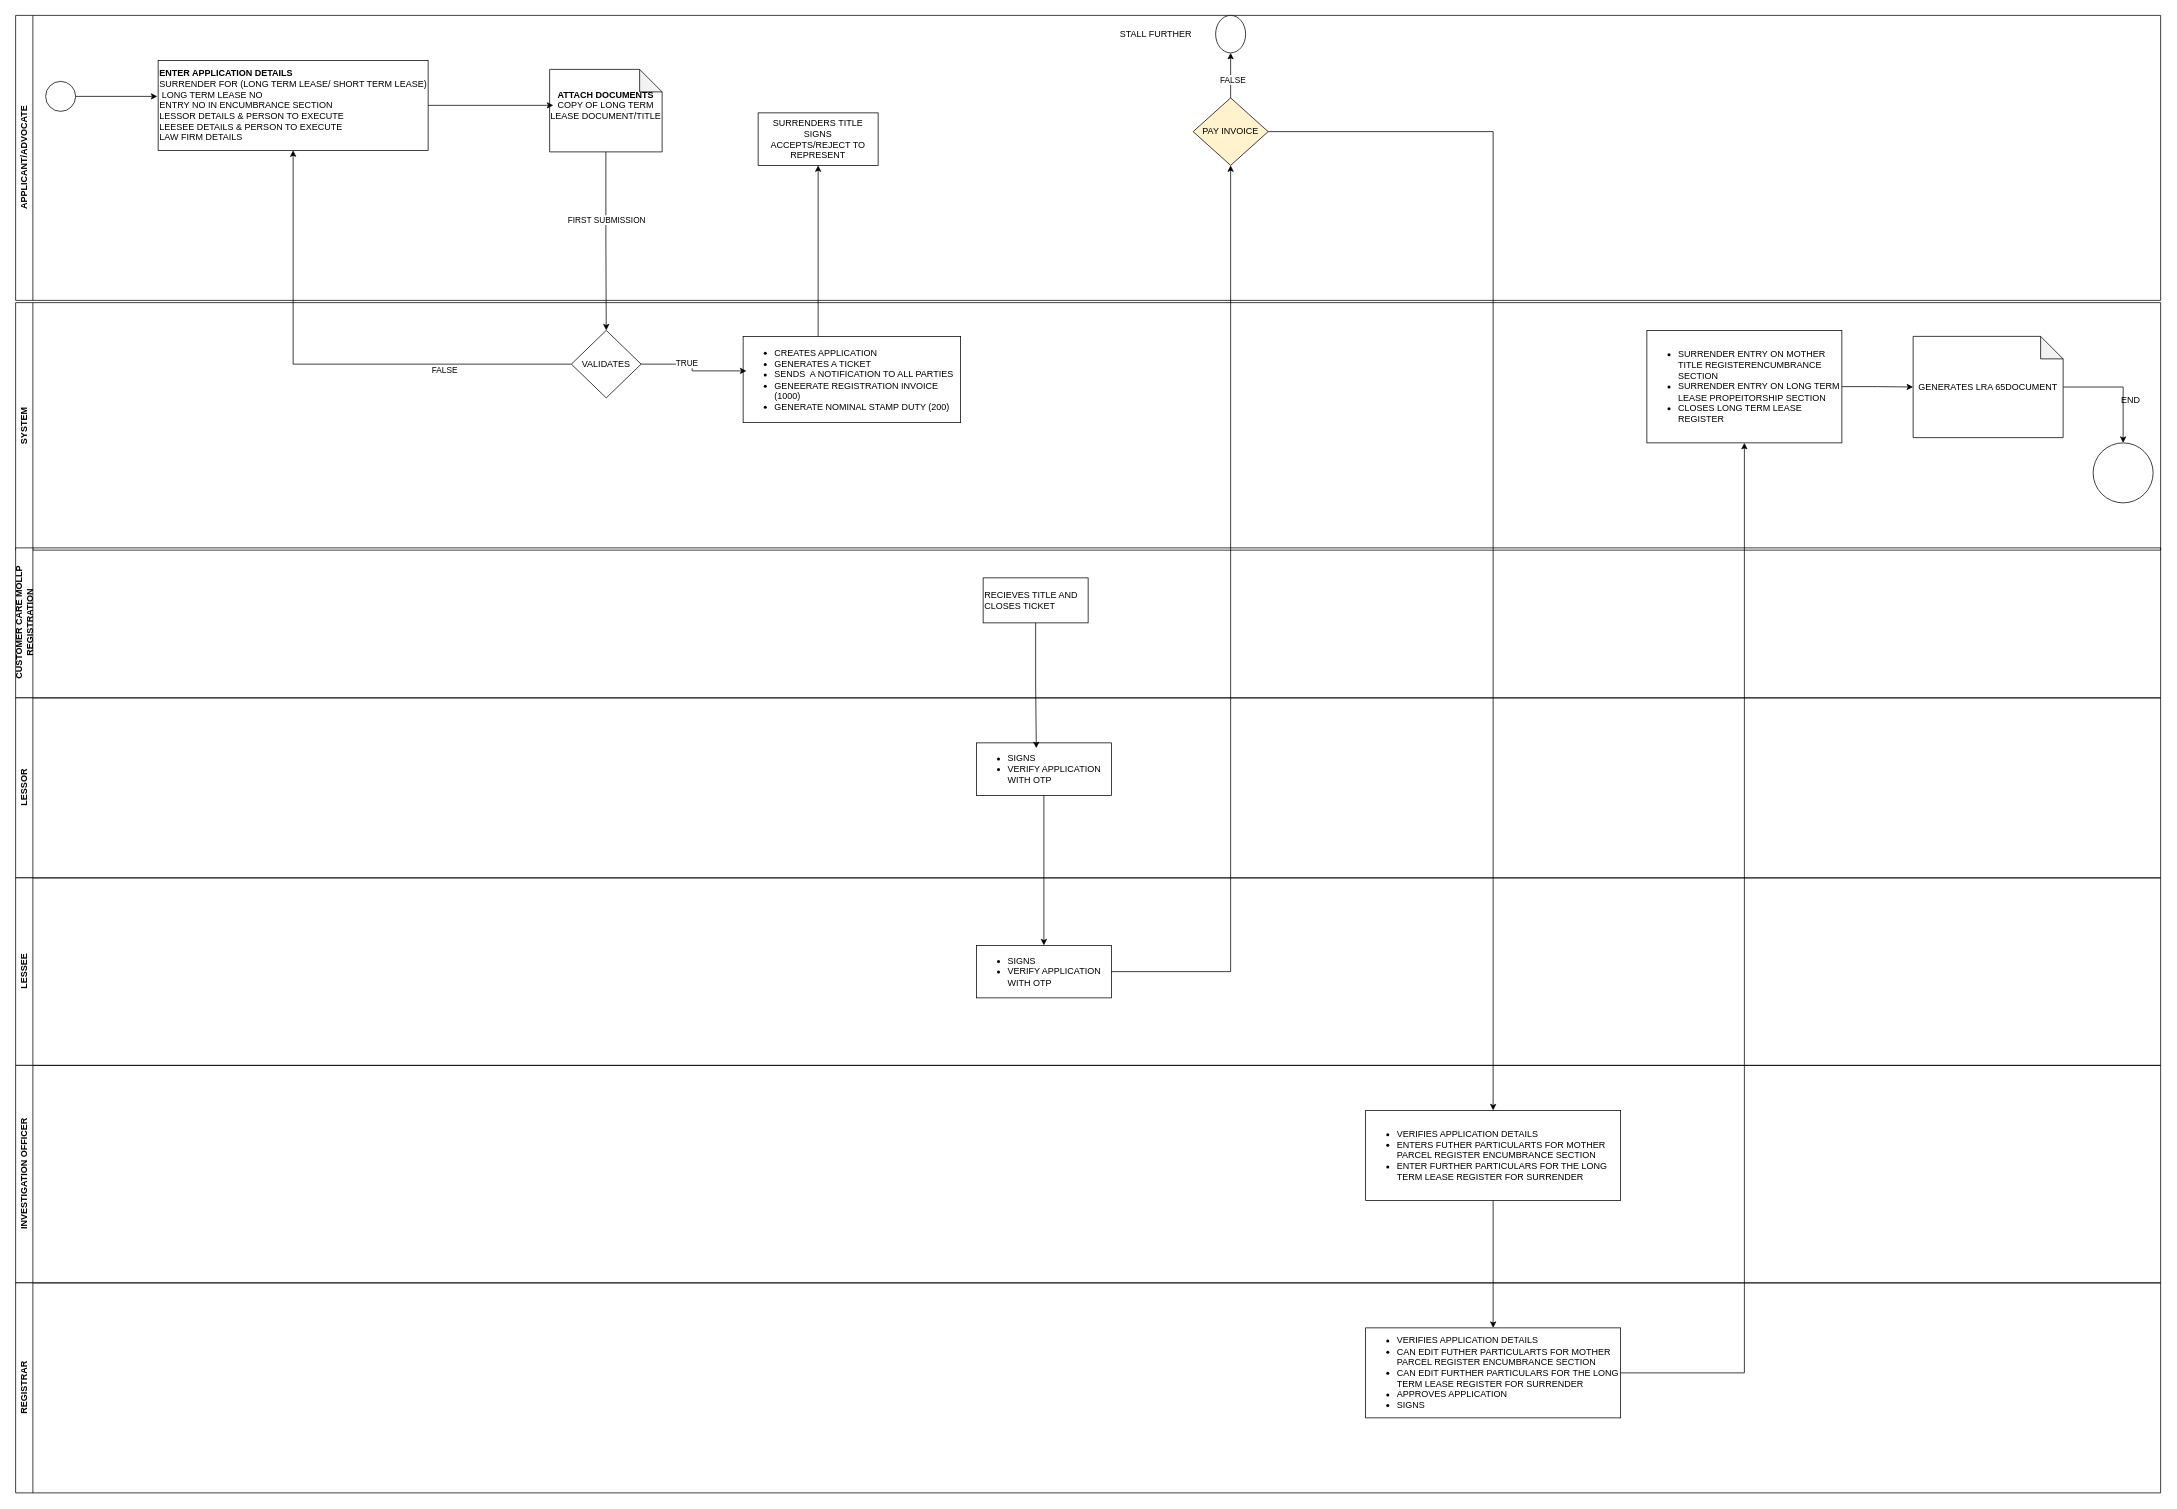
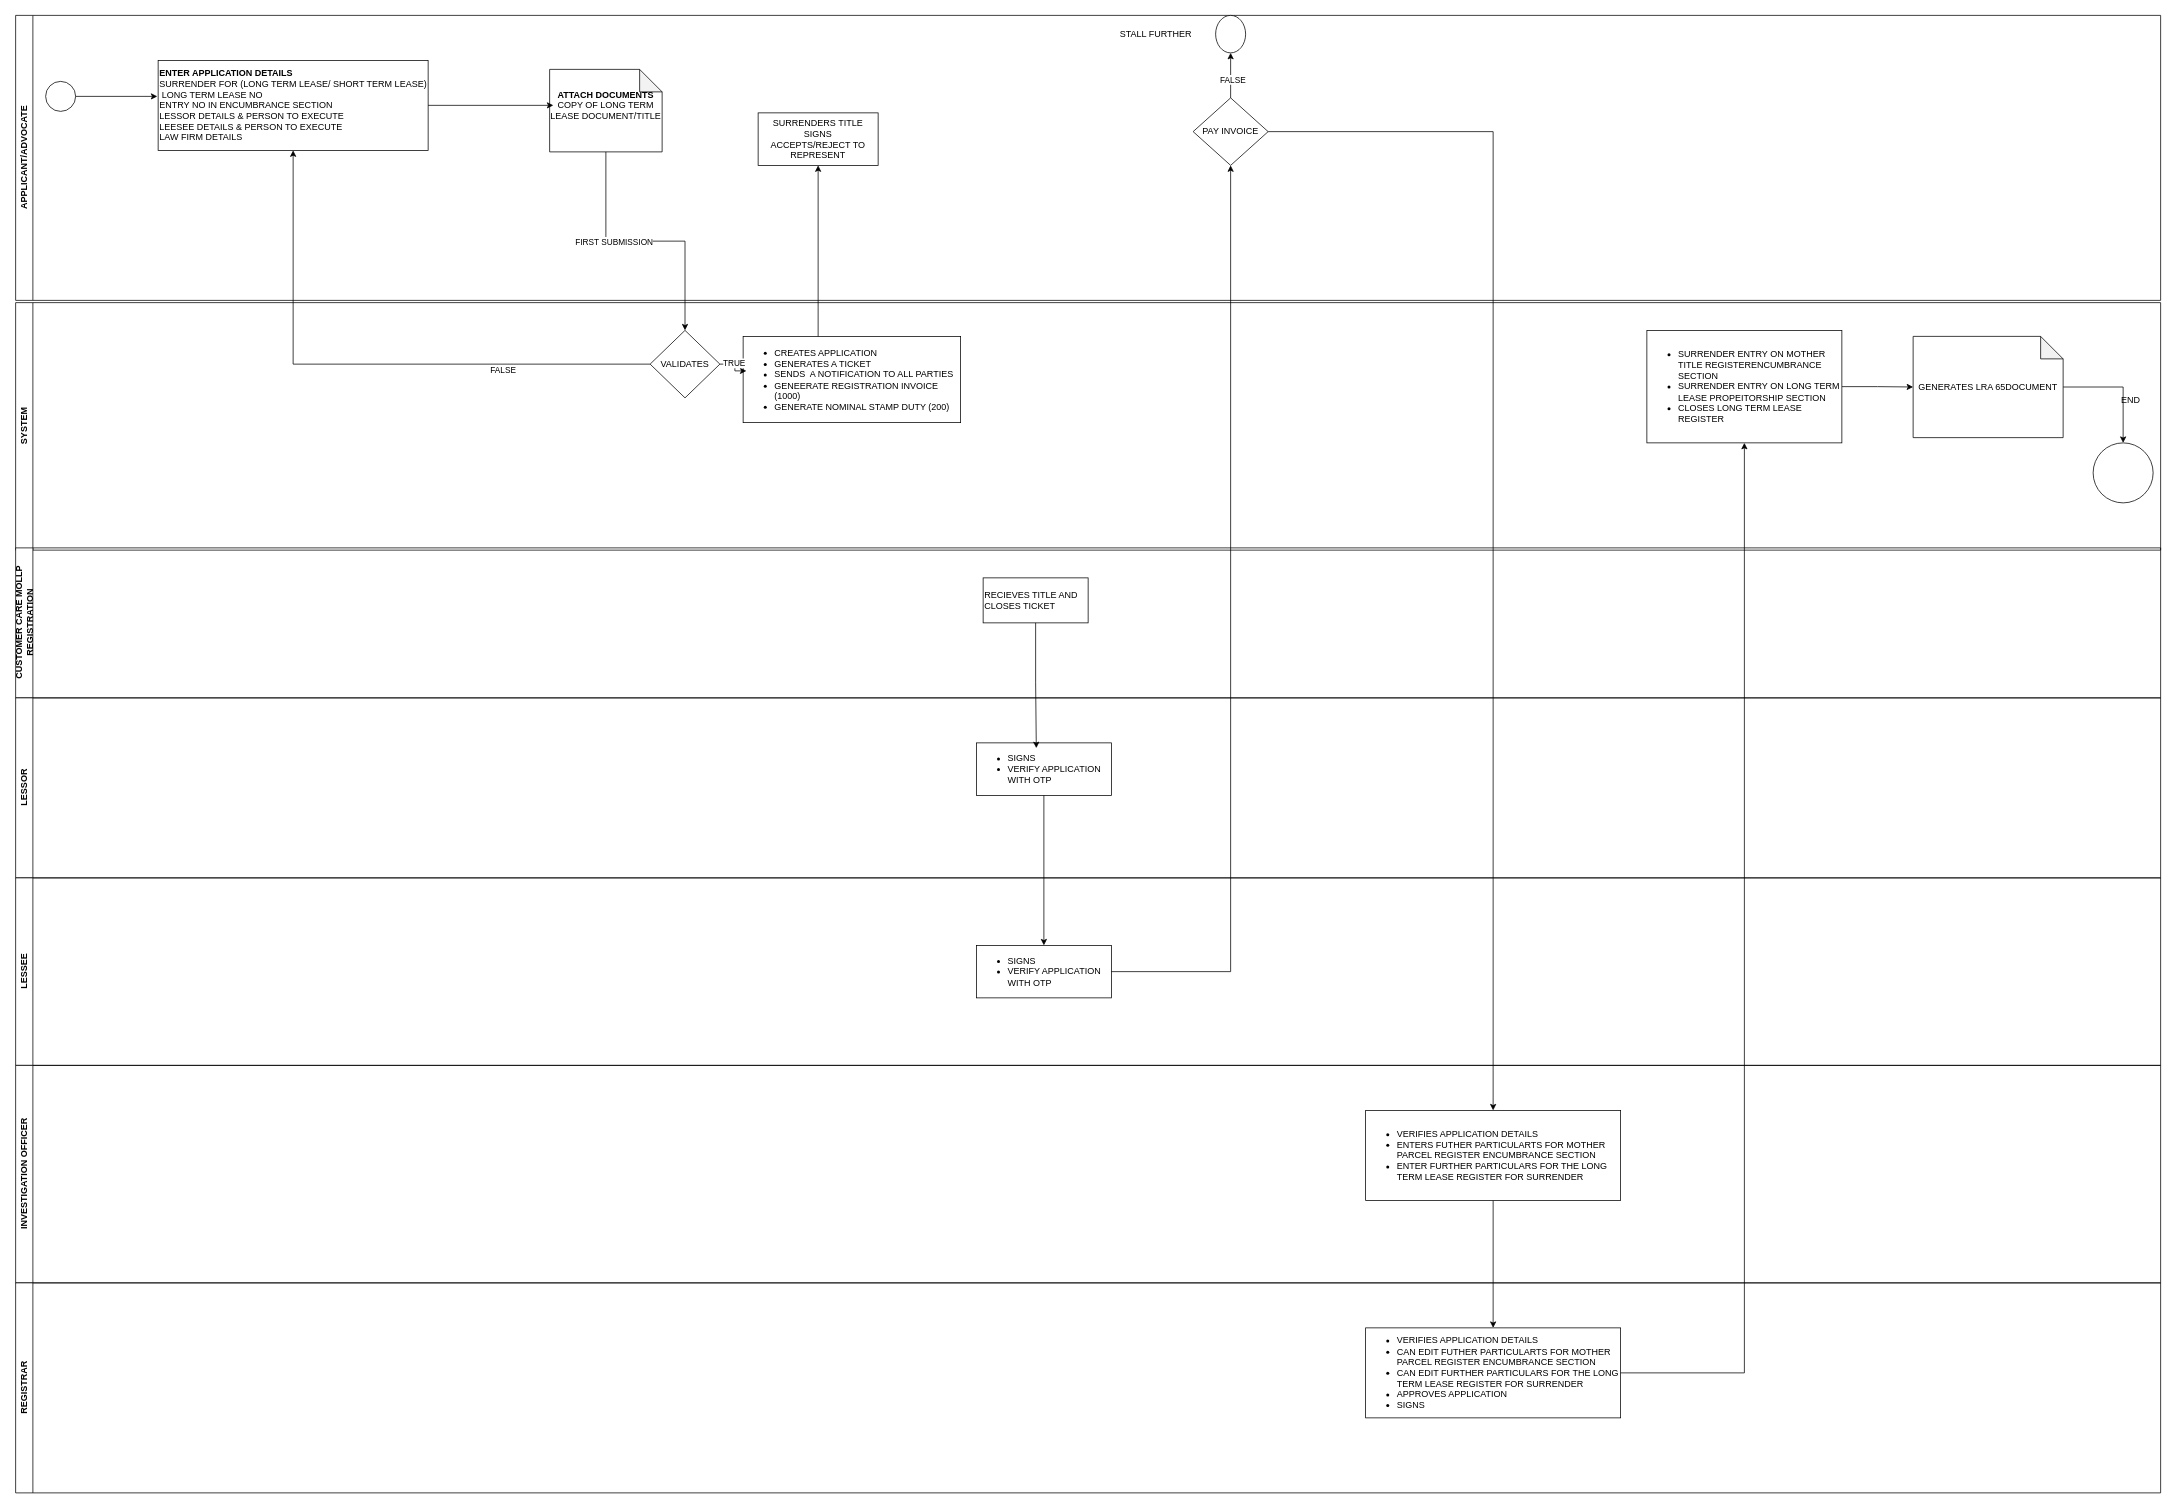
node "PAY INVOICE": fillcolor #fff2cc -> #ffffff
node "VALIDATES": moved (606, 364) -> (685, 364)
